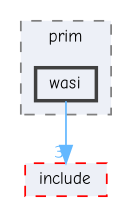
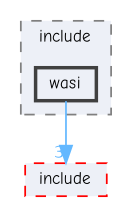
cluster "prim": label "prim" -> "include"
